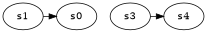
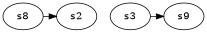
node "s1": label "s1" -> "s8"
node "s0": label "s0" -> "s2"
node "s4": label "s4" -> "s9"
